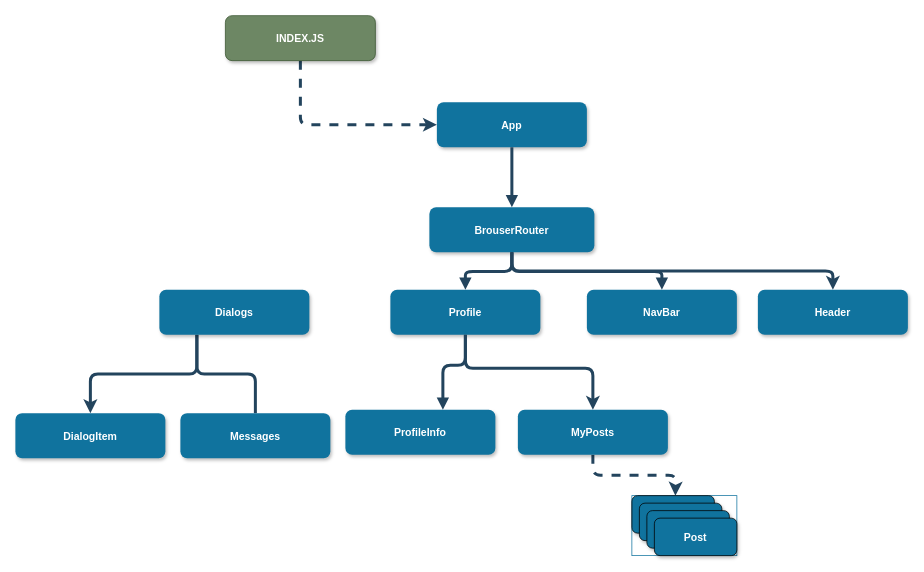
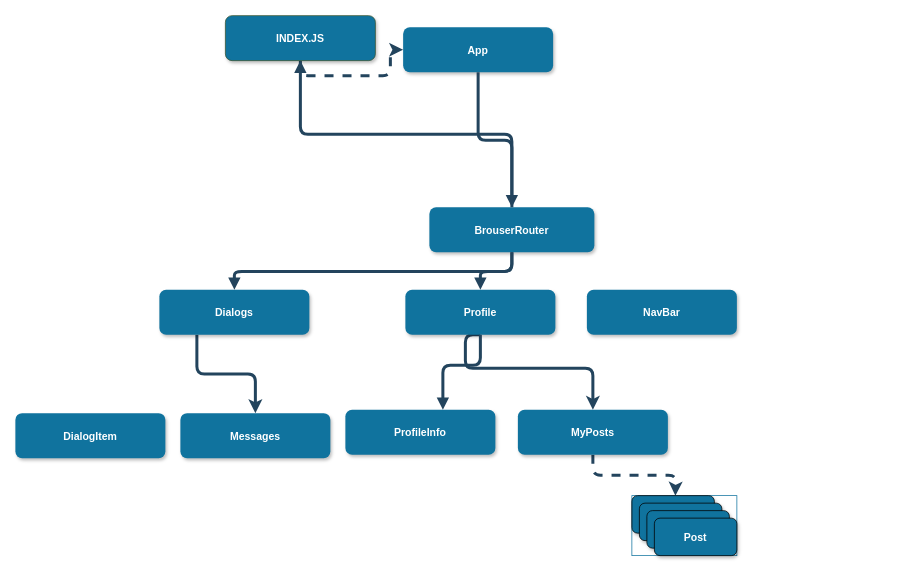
node "INDEX.JS": fillcolor #6d8764 -> #10739e
node "App": moved (512, 125) -> (478, 50)
edge "BrouserRouter" -> "Dialogs": added
edge "BrouserRouter" -> "Header": removed
edge "BrouserRouter" -> "NavBar": now "BrouserRouter" -> "INDEX.JS"
node "Profile": moved (465, 312) -> (480, 312)
node "Header": removed
edge "Dialogs" -> "DialogItem": removed
edge "Dialogs" -- "Messages": arrowhead none -> classic
